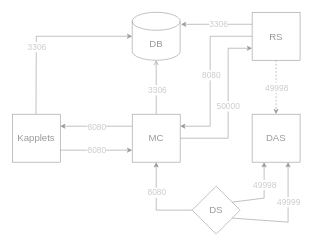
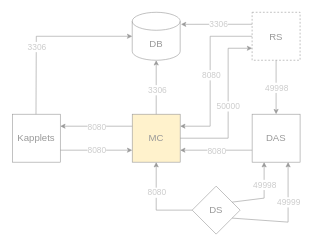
node "RS": style solid -> dashed
edge "MC" -> "DB": arrowhead open -> classic
edge "RS" -> "DAS": style dashed -> solid
node "MC": fillcolor #ffffff -> #fff2cc
edge "DAS" -> "MC": added, label "8080"
